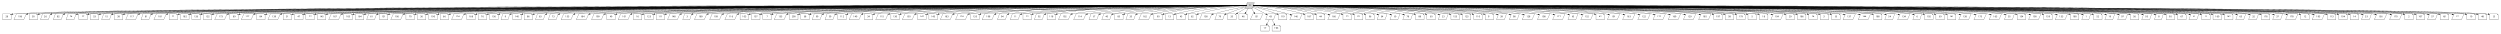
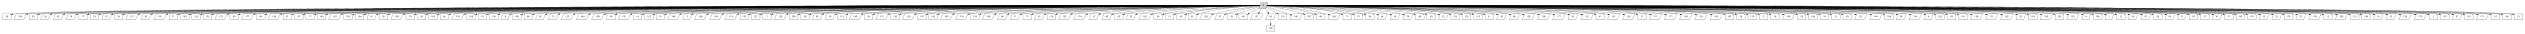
node "4": added
node "14": shape note -> parallelogram
edge "43" -> "17": now "0" -> "17"
